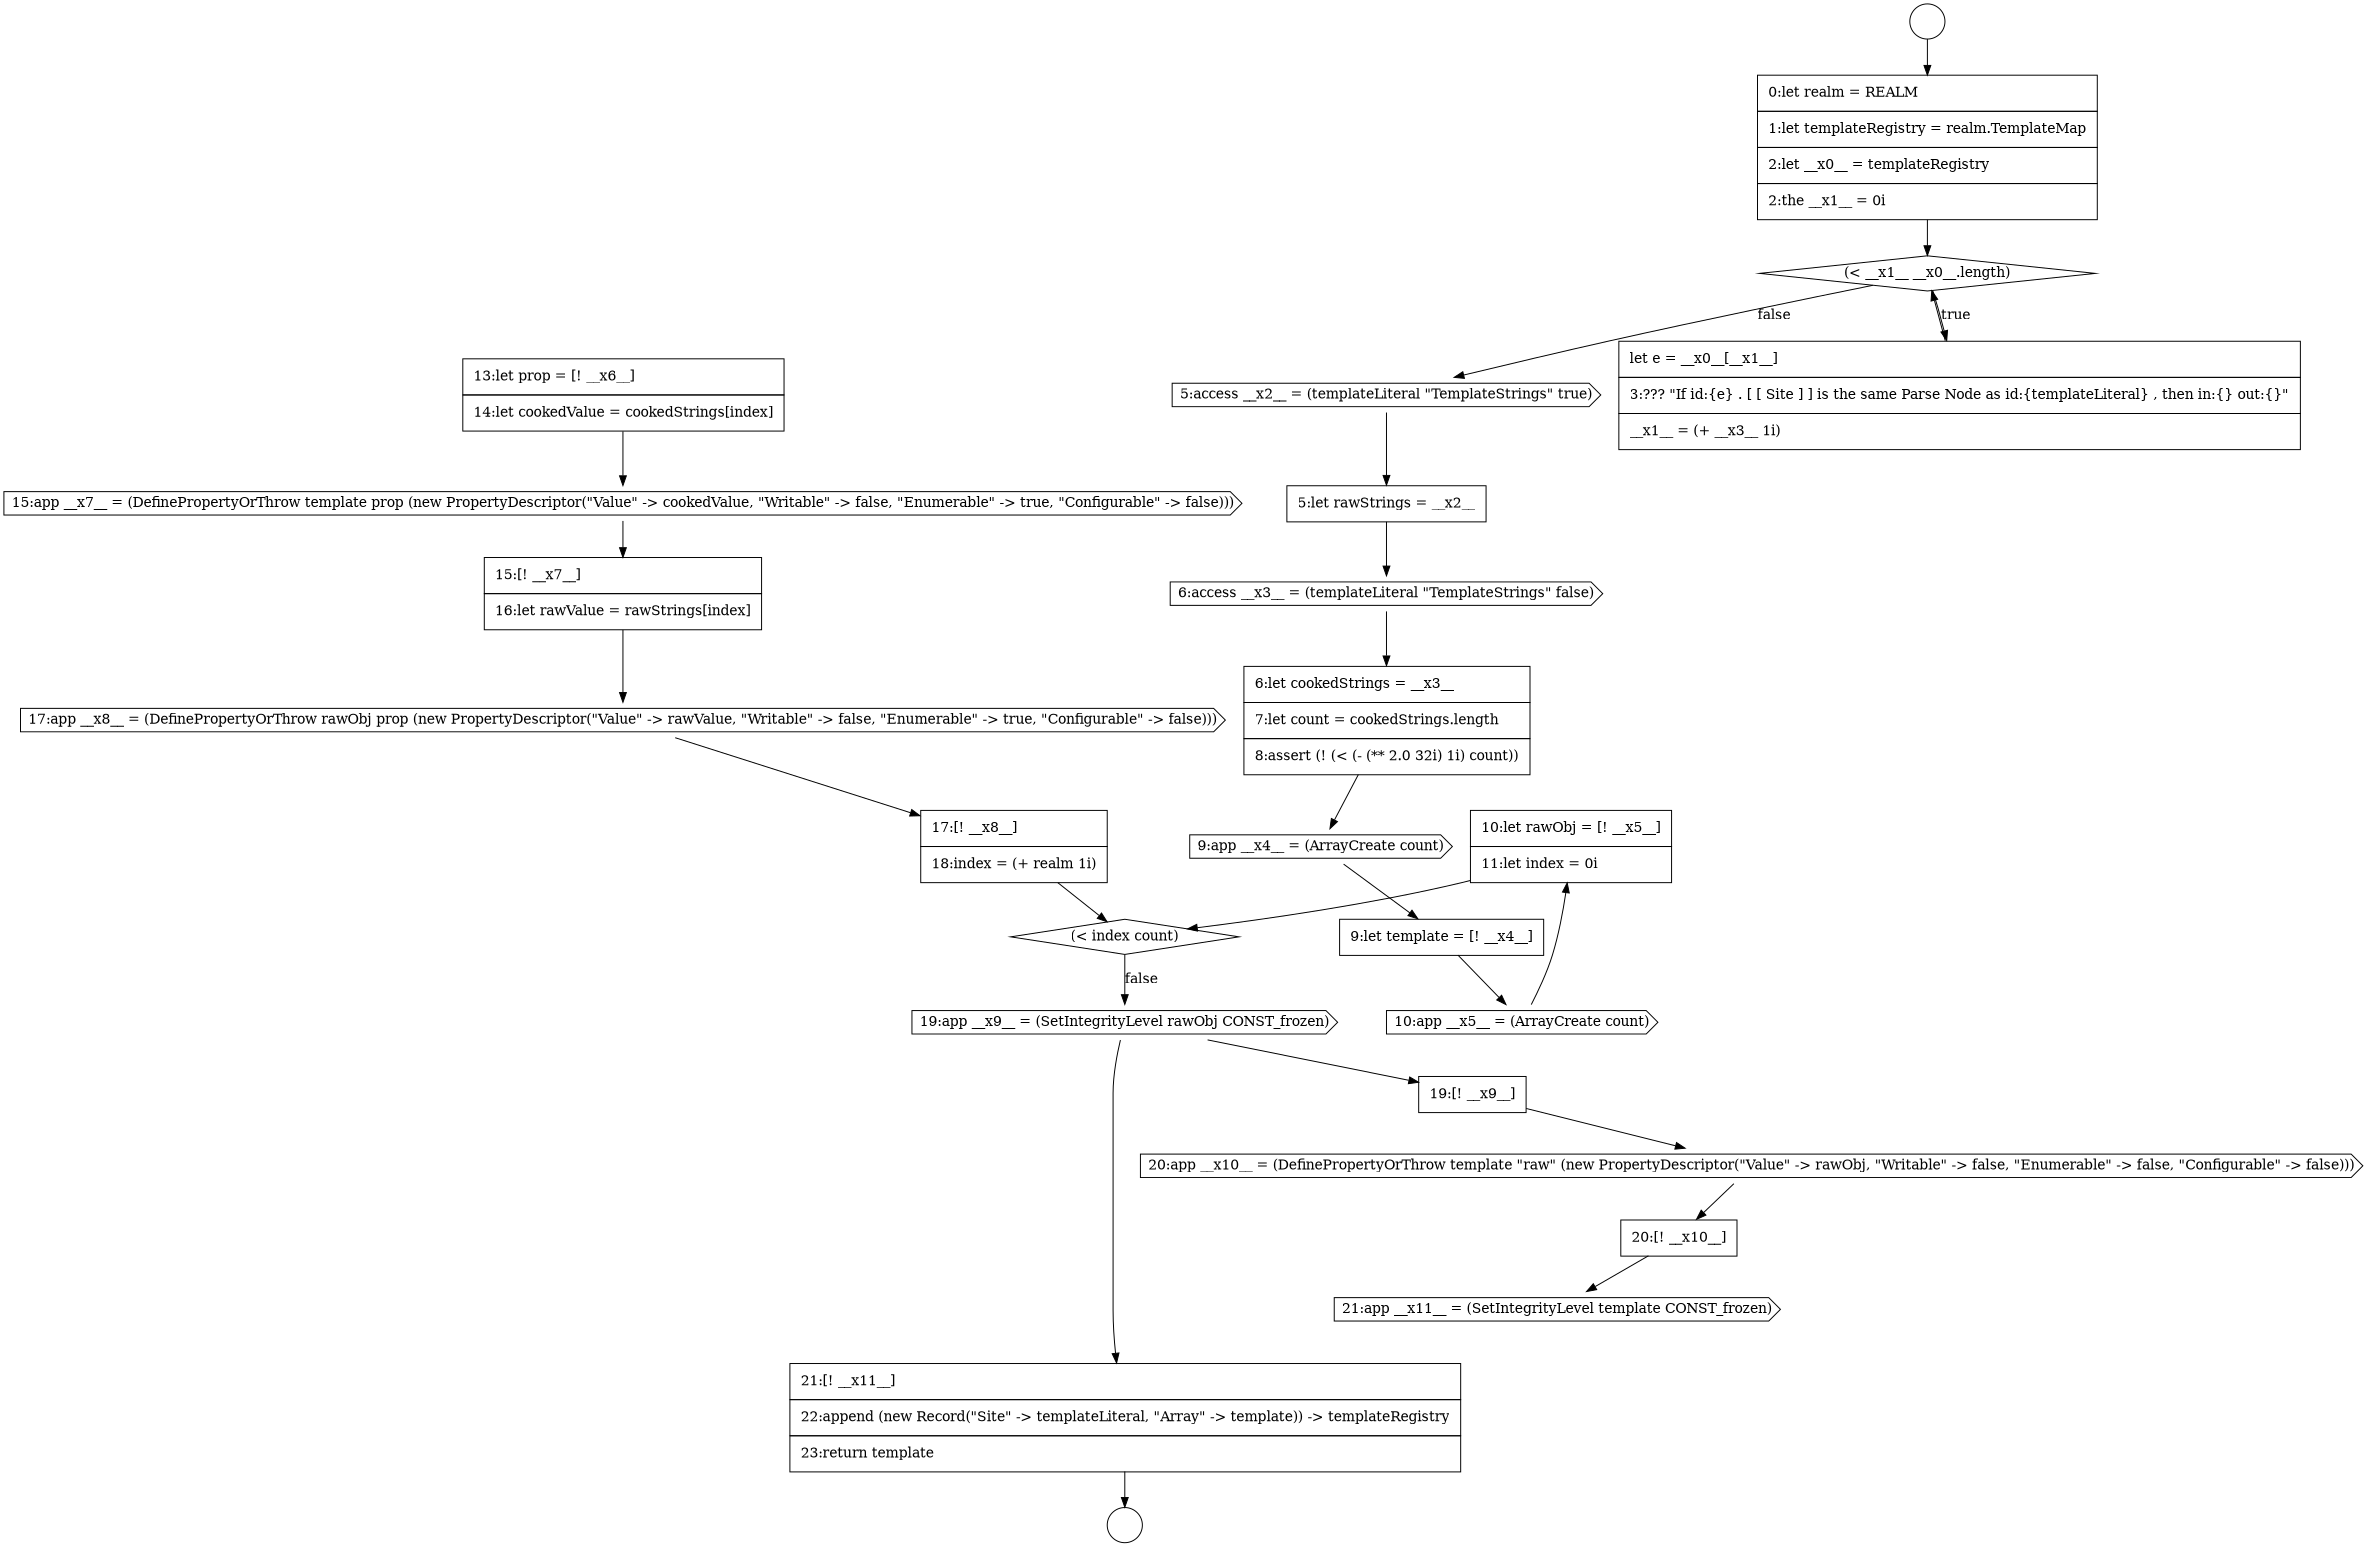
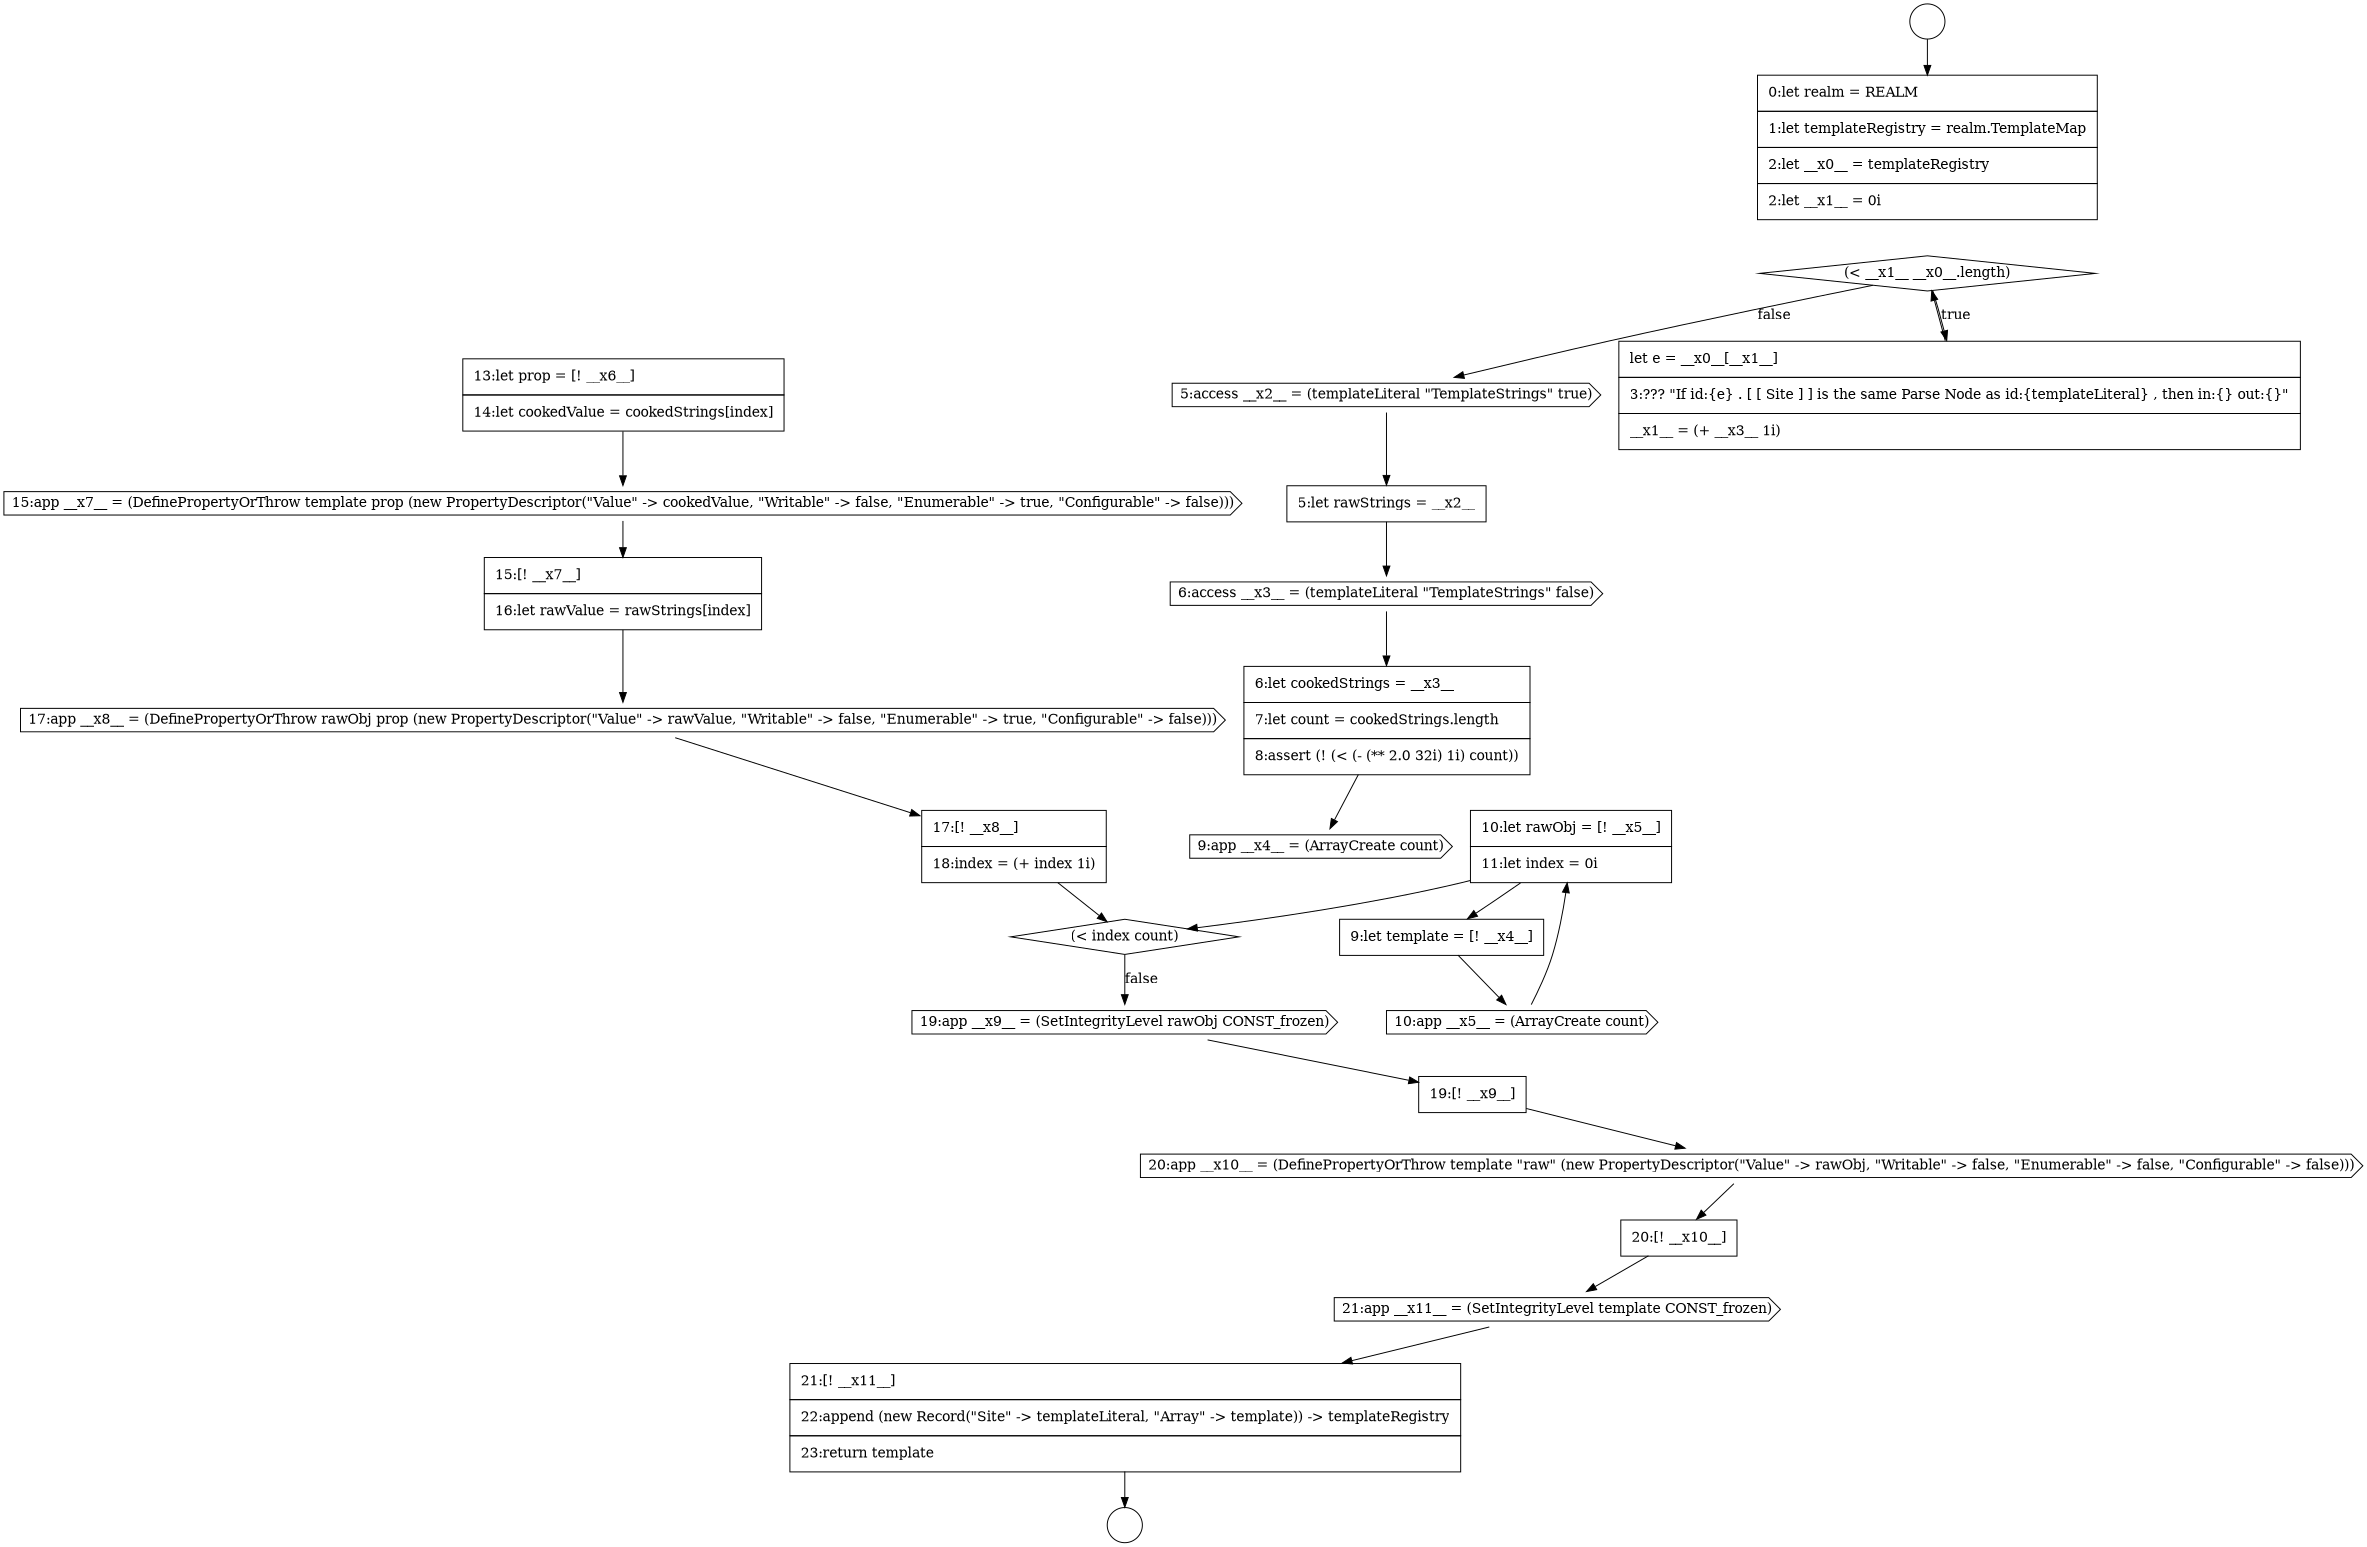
node "0:let realm = REALM": text "2:the __x1__ = 0i" -> "2:let __x1__ = 0i"
edge "0:let realm = REALM" -> "(< __x1__ __x0__.length)": removed
node "17:[! __x8__]": text "18:index = (+ realm 1i)" -> "18:index = (+ index 1i)"
edge "9:app __x4__ = (ArrayCreate count)" -> "9:let template = [! __x4__]": now "10:let rawObj = [! __x5__]" -> "9:let template = [! __x4__]"
edge "19:app __x9__ = (SetIntegrityLevel rawObj CONST_frozen)" -> "21:[! __x11__]": now "21:app __x11__ = (SetIntegrityLevel template CONST_frozen)" -> "21:[! __x11__]"
